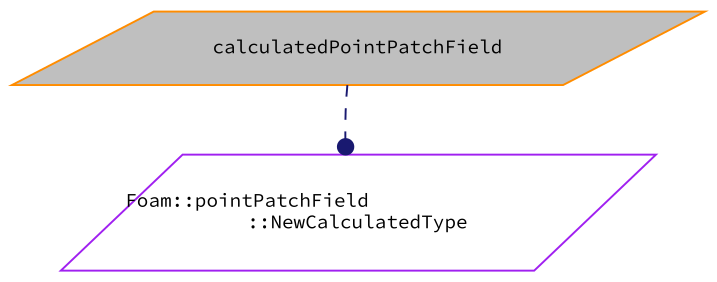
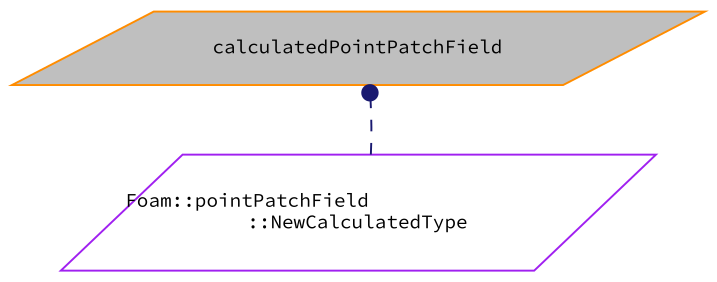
edge "calculatedPointPatchField" -> "Foam::pointPatchField ::NewCalculatedType": reversed
